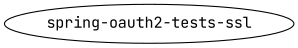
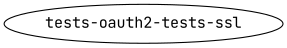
node "spring-oauth2-tests-ssl": label "spring-oauth2-tests-ssl" -> "tests-oauth2-tests-ssl"
